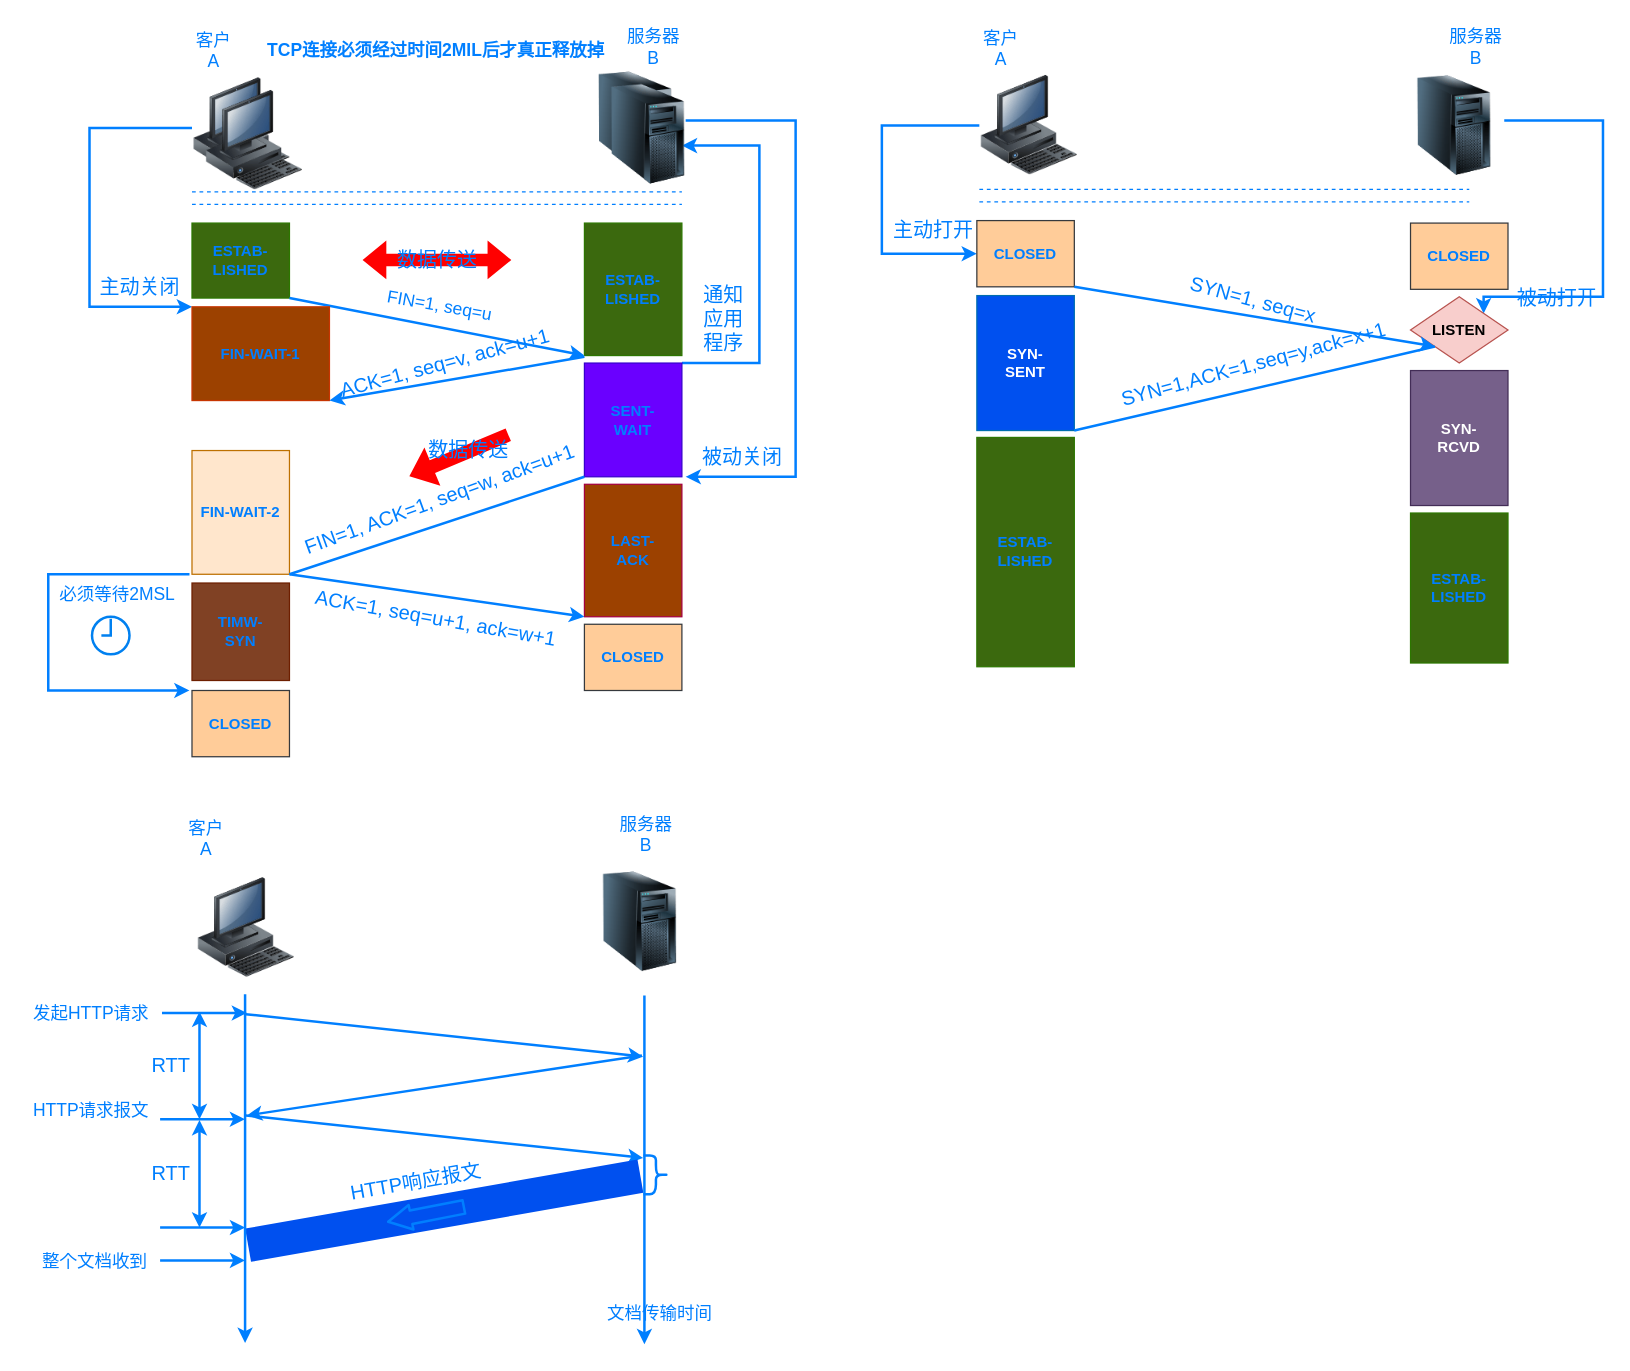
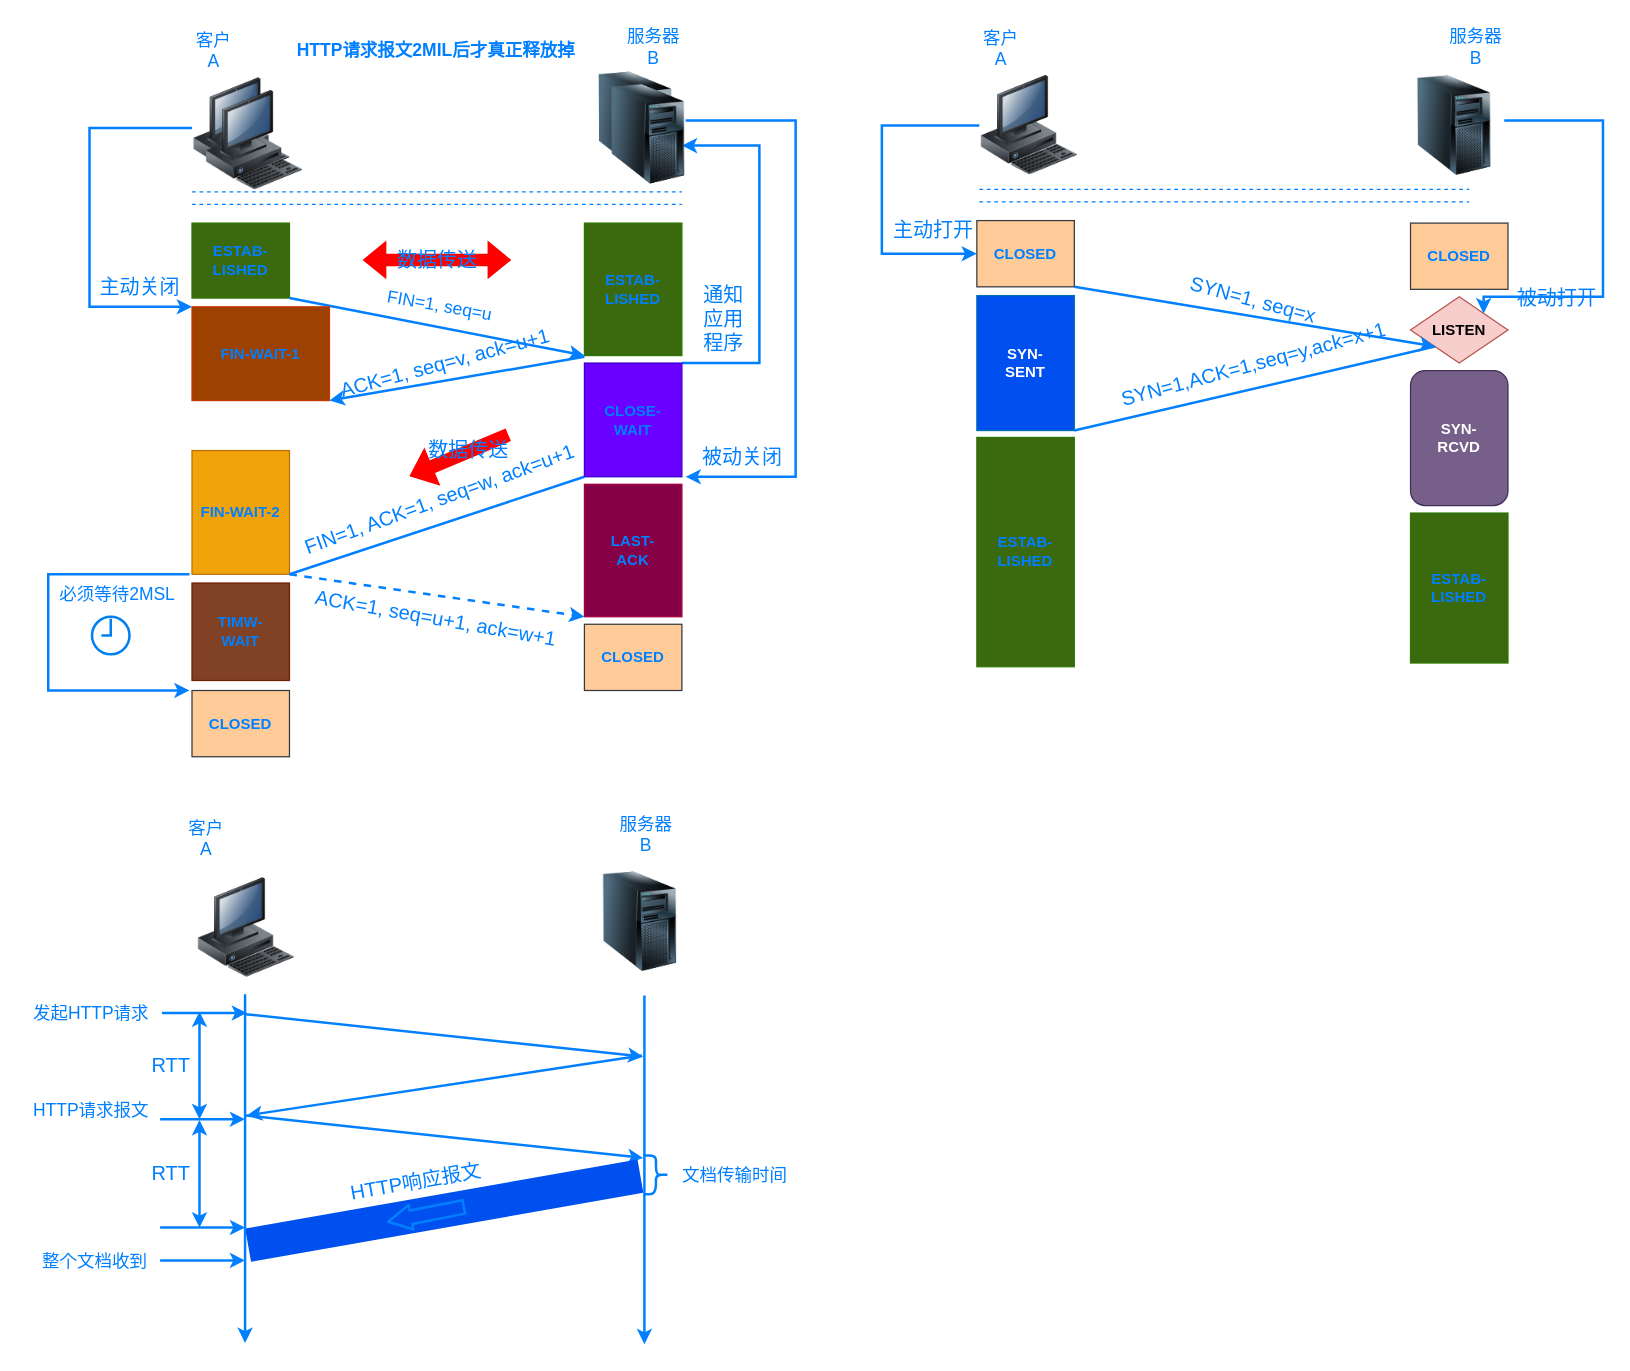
node "TCP连接必须经过时间2MIL后才真正释放掉": label "TCP连接必须经过时间2MIL后才真正释放掉" -> "HTTP请求报文2MIL后才真正释放掉"
node "SENT- WAIT": label "SENT- WAIT" -> "CLOSE- WAIT"
node "SYN- RCVD": shape rectangle -> rounded rectangle
node "FIN-WAIT-2": fillcolor #ffe6cc -> #f0a30a
node "LAST- ACK": fillcolor #9c4100 -> #850047
edge "FIN-WAIT-2" -> "LAST- ACK": style solid -> dashed
node "TIMW- SYN": label "TIMW- SYN" -> "TIMW- WAIT"
node "文档传输时间": moved (660, 1313) -> (735, 1176)
